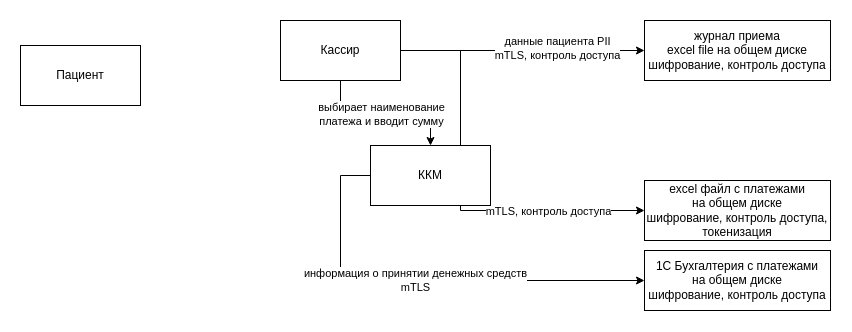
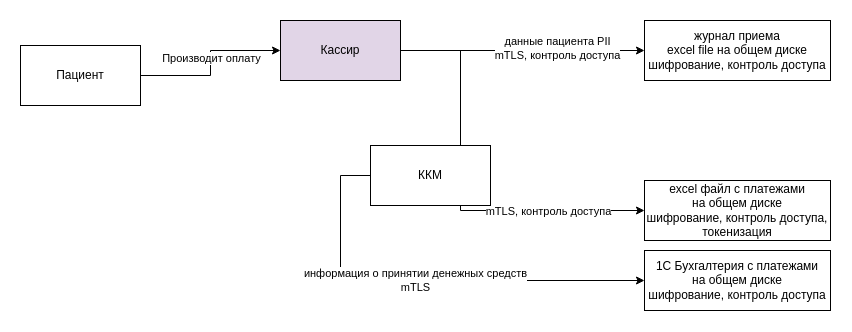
node "Кассир": fillcolor #ffffff -> #e1d5e7
edge "Пациент" -> "Кассир": added, label "Производит оплату"
edge "Кассир" -> "ККМ": removed, label "выбирает наименование платежа и вводит сумму"
